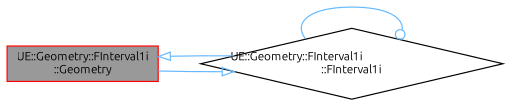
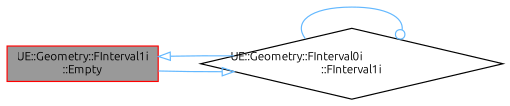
node "UE::Geometry::FInterval1i ::Geometry": label "UE::Geometry::FInterval1i ::Geometry" -> "UE::Geometry::FInterval1i ::Empty"
node "UE::Geometry::FInterval1i ::FInterval1i": label "UE::Geometry::FInterval1i ::FInterval1i" -> "UE::Geometry::FInterval0i ::FInterval1i"
